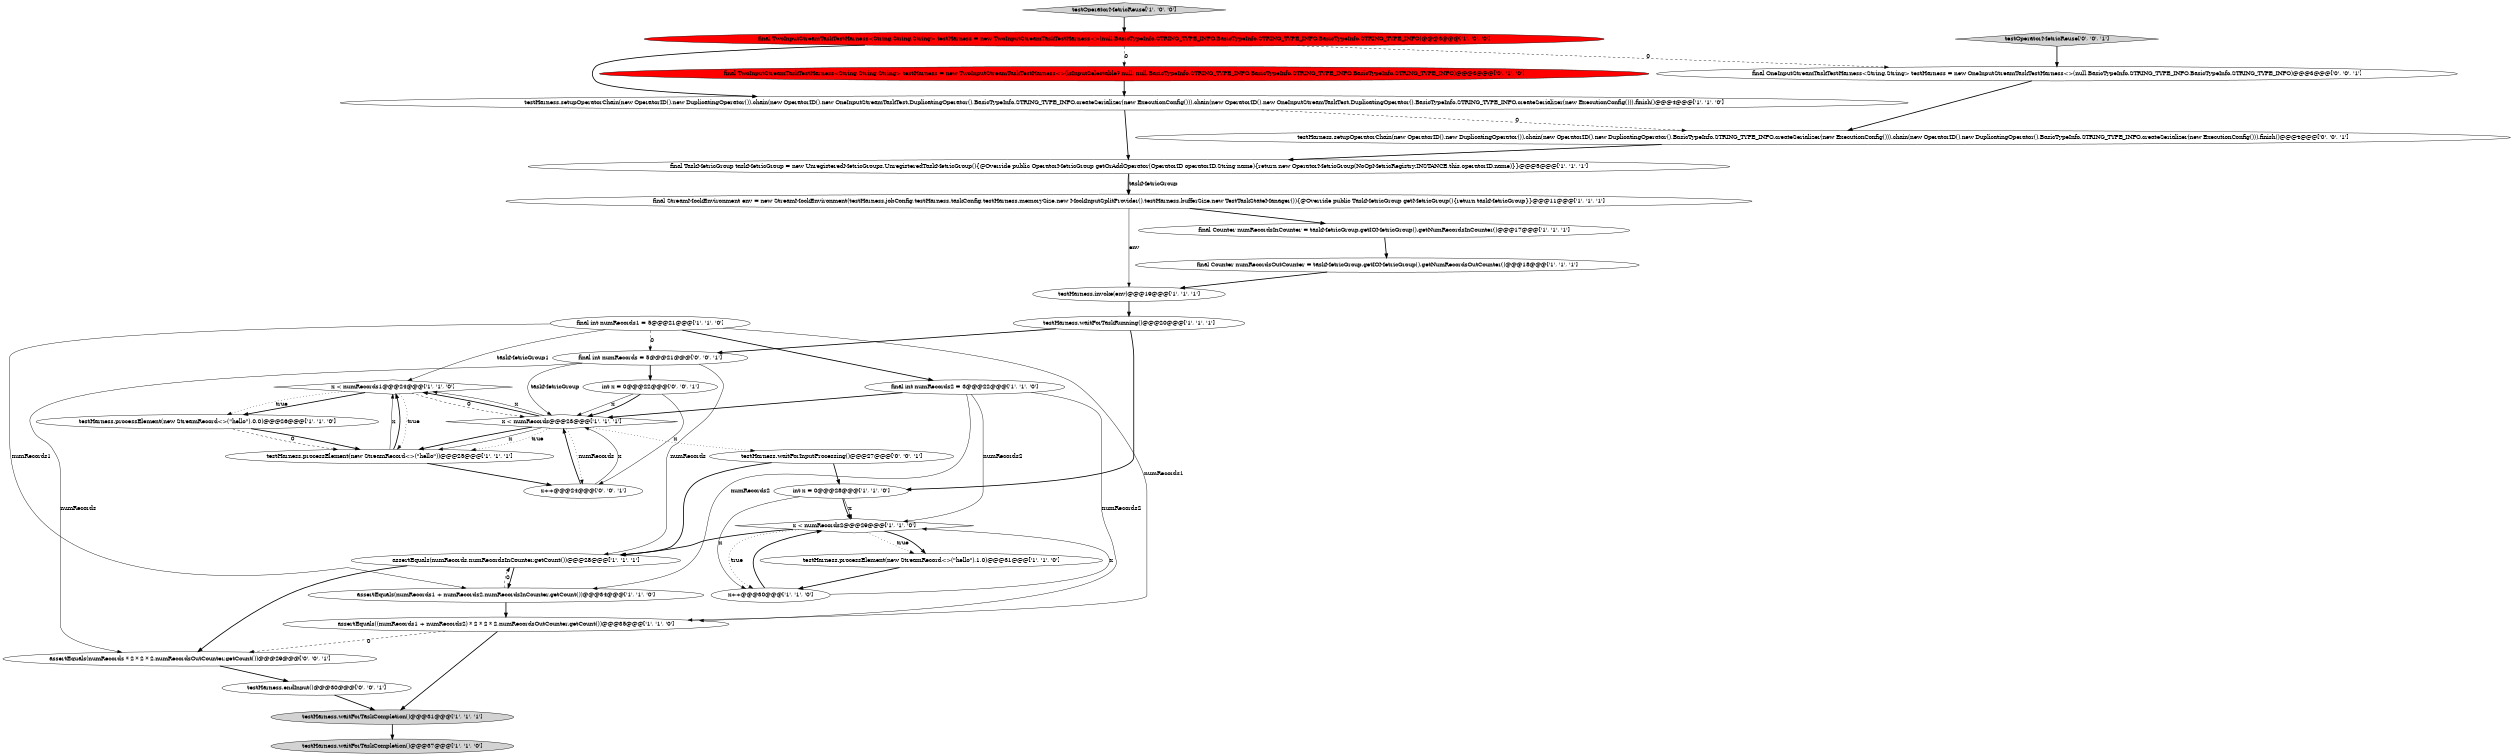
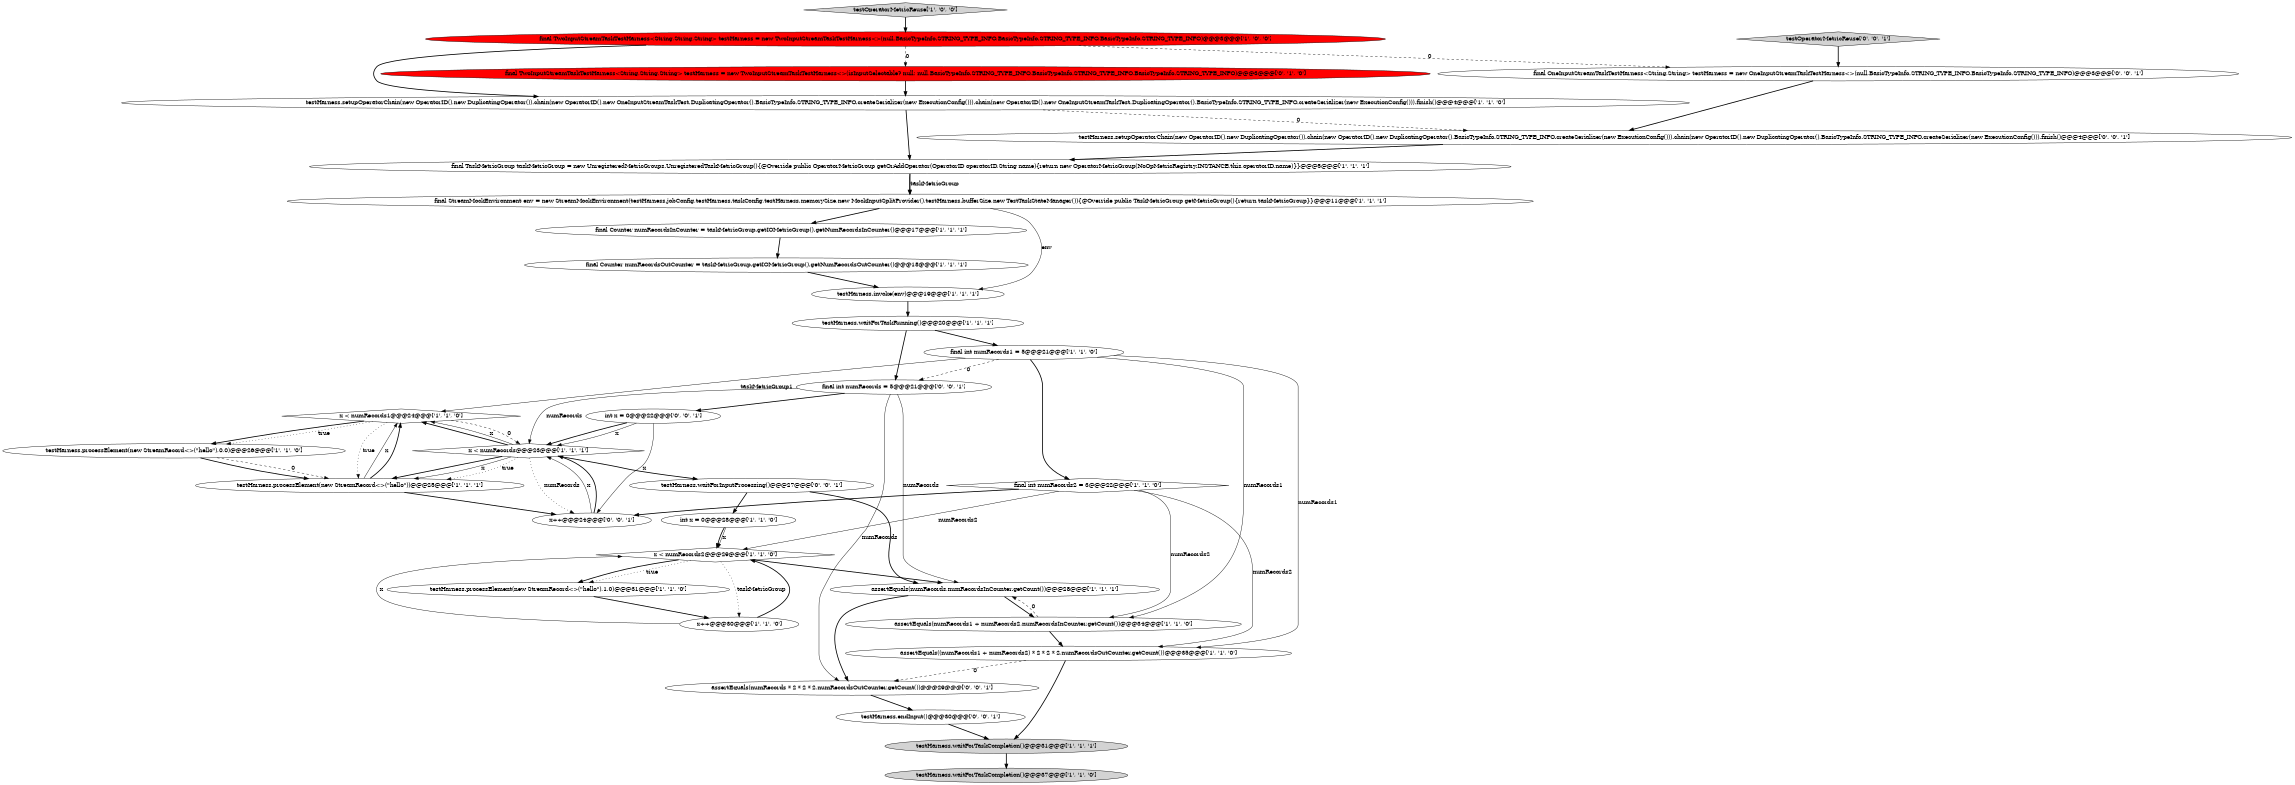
edge "final int numRecords = 5@@@21@@@['0', '0', '1']" -> "x < numRecords@@@23@@@['1', '1', '1']": label "taskMetricGroup" -> "numRecords"
node "final int numRecords2 = 3@@@22@@@['1', '1', '0']": shape ellipse -> diamond
edge "final int numRecords2 = 3@@@22@@@['1', '1', '0']" -> "x < numRecords@@@23@@@['1', '1', '1']": now "final int numRecords2 = 3@@@22@@@['1', '1', '0']" -> "x++@@@24@@@['0', '0', '1']"
edge "x < numRecords@@@23@@@['1', '1', '1']" -> "testHarness.waitForInputProcessing()@@@27@@@['0', '0', '1']": style dotted -> bold
edge "testHarness.waitForTaskRunning()@@@20@@@['1', '1', '1']" -> "int x = 0@@@28@@@['1', '1', '0']": now "testHarness.waitForTaskRunning()@@@20@@@['1', '1', '1']" -> "final int numRecords1 = 5@@@21@@@['1', '1', '0']"
edge "int x = 0@@@28@@@['1', '1', '0']" -> "x++@@@30@@@['1', '1', '0']": removed, label "x"
edge "x < numRecords2@@@29@@@['1', '1', '0']" -> "x++@@@30@@@['1', '1', '0']": label "true" -> "taskMetricGroup"
